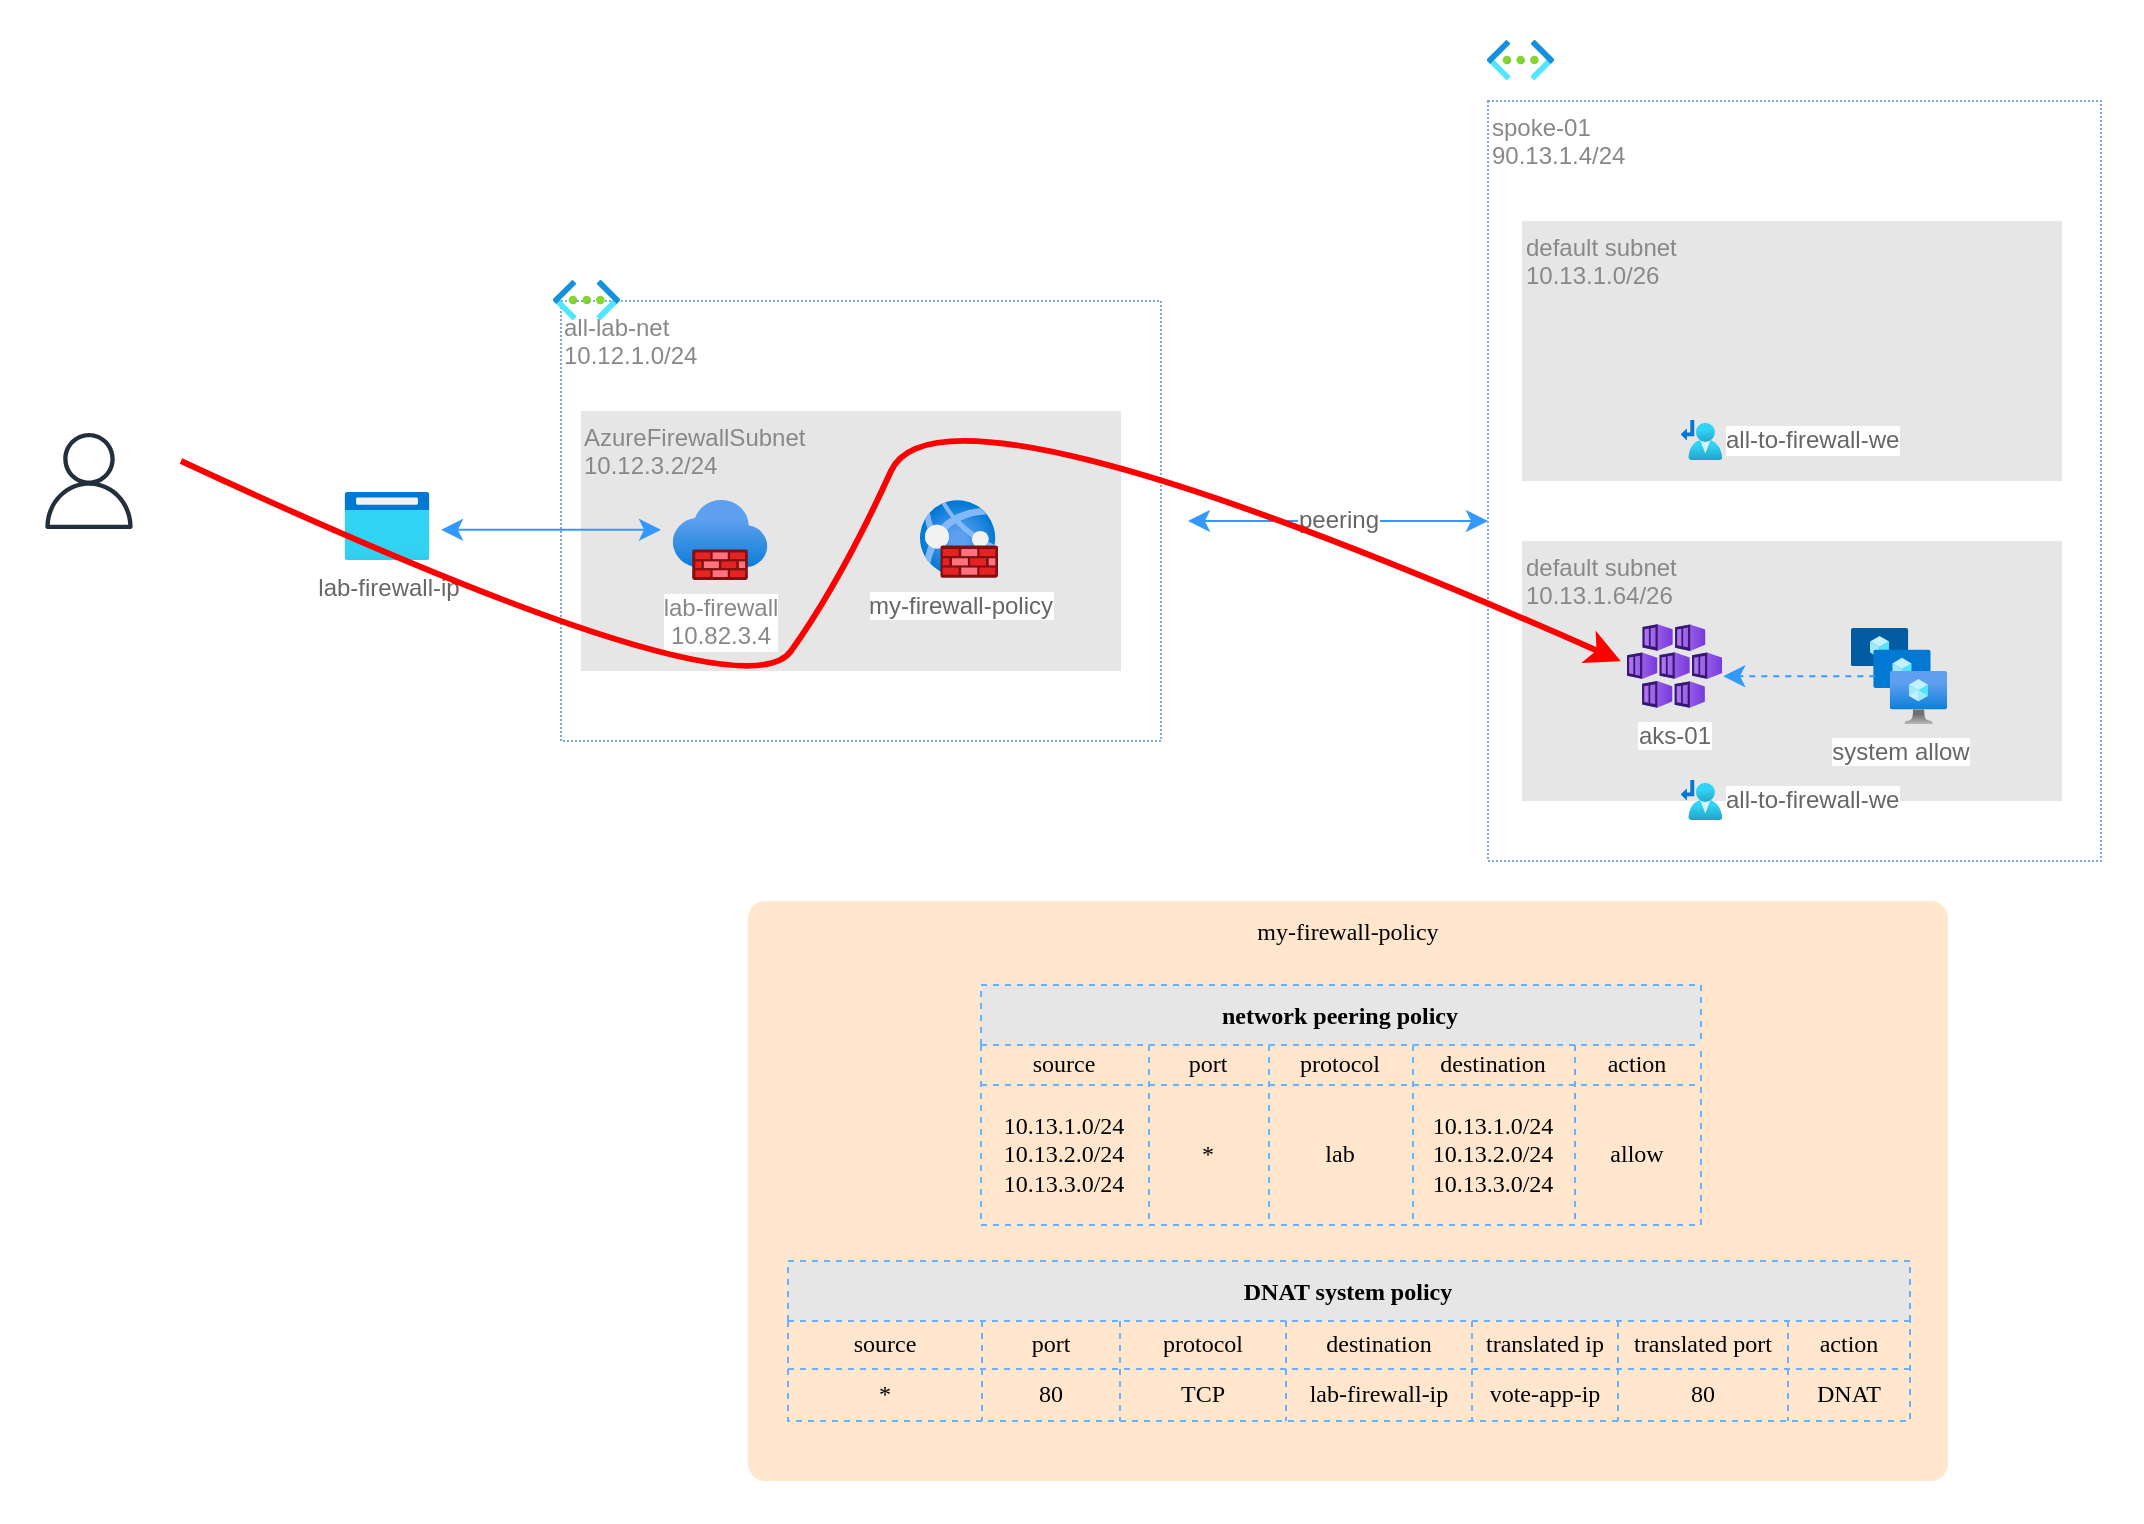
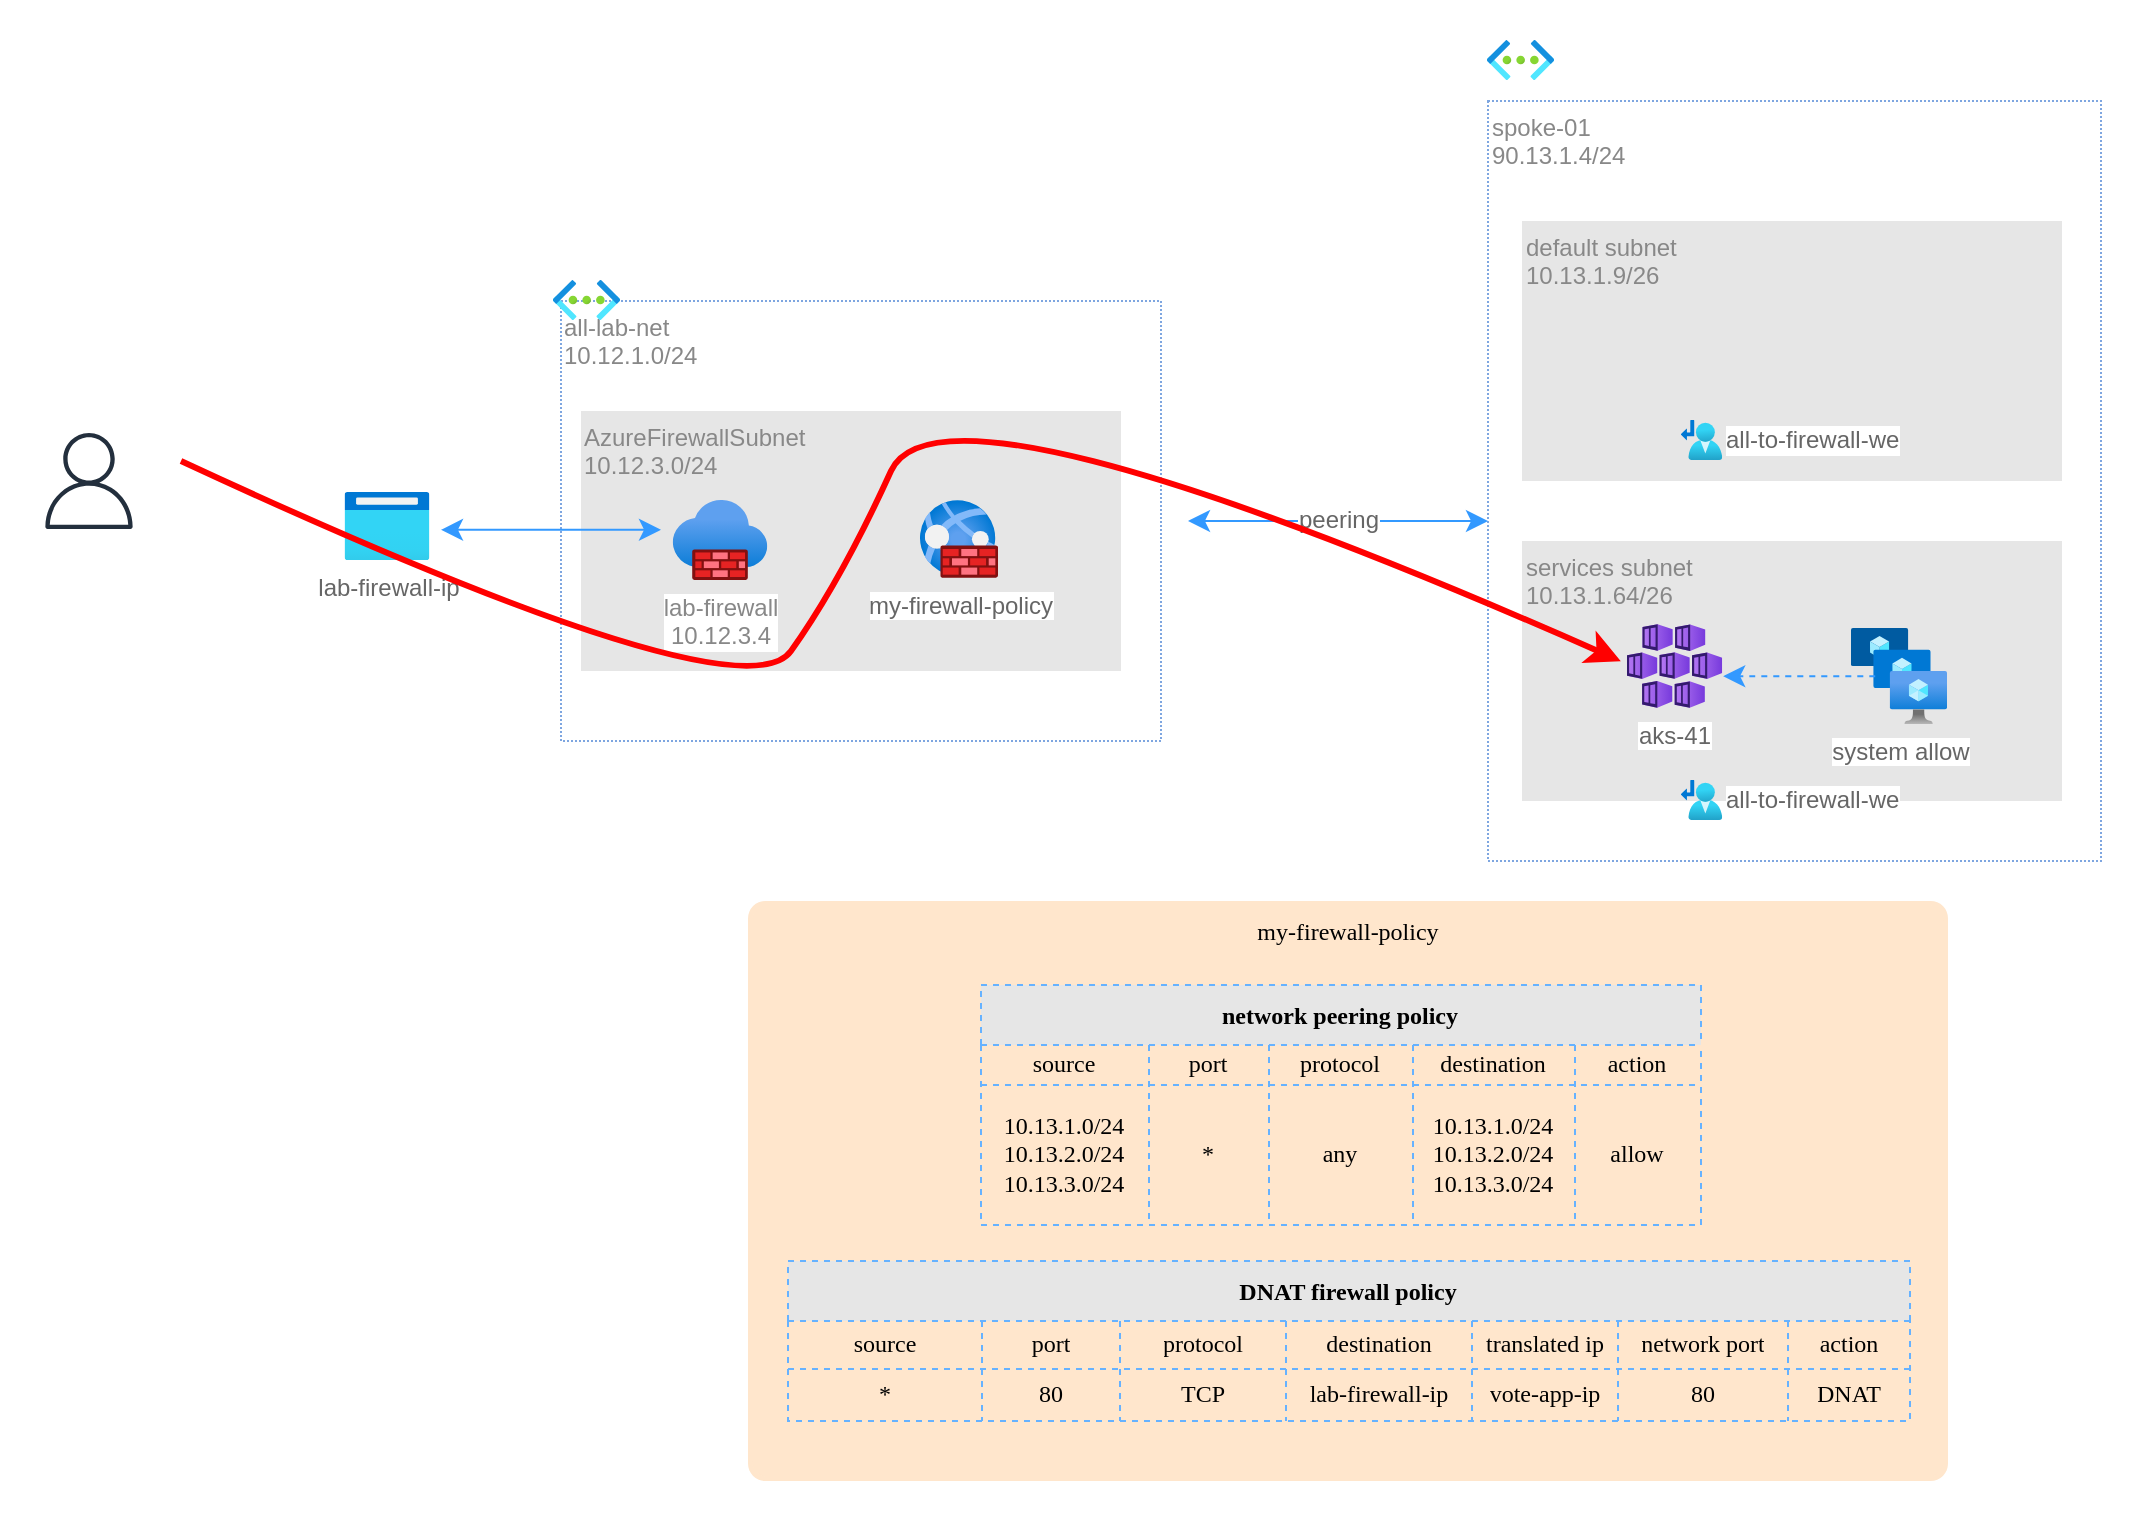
node "default subnet 10.13.1.0/26": label "default subnet 10.13.1.0/26" -> "default subnet 10.13.1.9/26"
node "AzureFirewallSubnet 10.12.3.2/24": label "AzureFirewallSubnet 10.12.3.2/24" -> "AzureFirewallSubnet 10.12.3.0/24"
node "default subnet 10.13.1.64/26": label "default subnet 10.13.1.64/26" -> "services subnet 10.13.1.64/26"
node "lab-firewall 10.82.3.4": label "lab-firewall 10.82.3.4" -> "lab-firewall 10.12.3.4"
node "aks-01": label "aks-01" -> "aks-41"
node "lab": label "lab" -> "any"
node "DNAT system policy": label "DNAT system policy" -> "DNAT firewall policy"
node "translated port": label "translated port" -> "network port"
